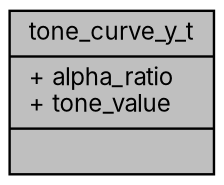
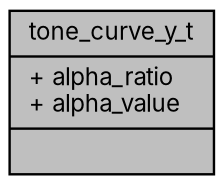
node "tone_curve_y_t": text "+ tone_value" -> "+ alpha_value"
